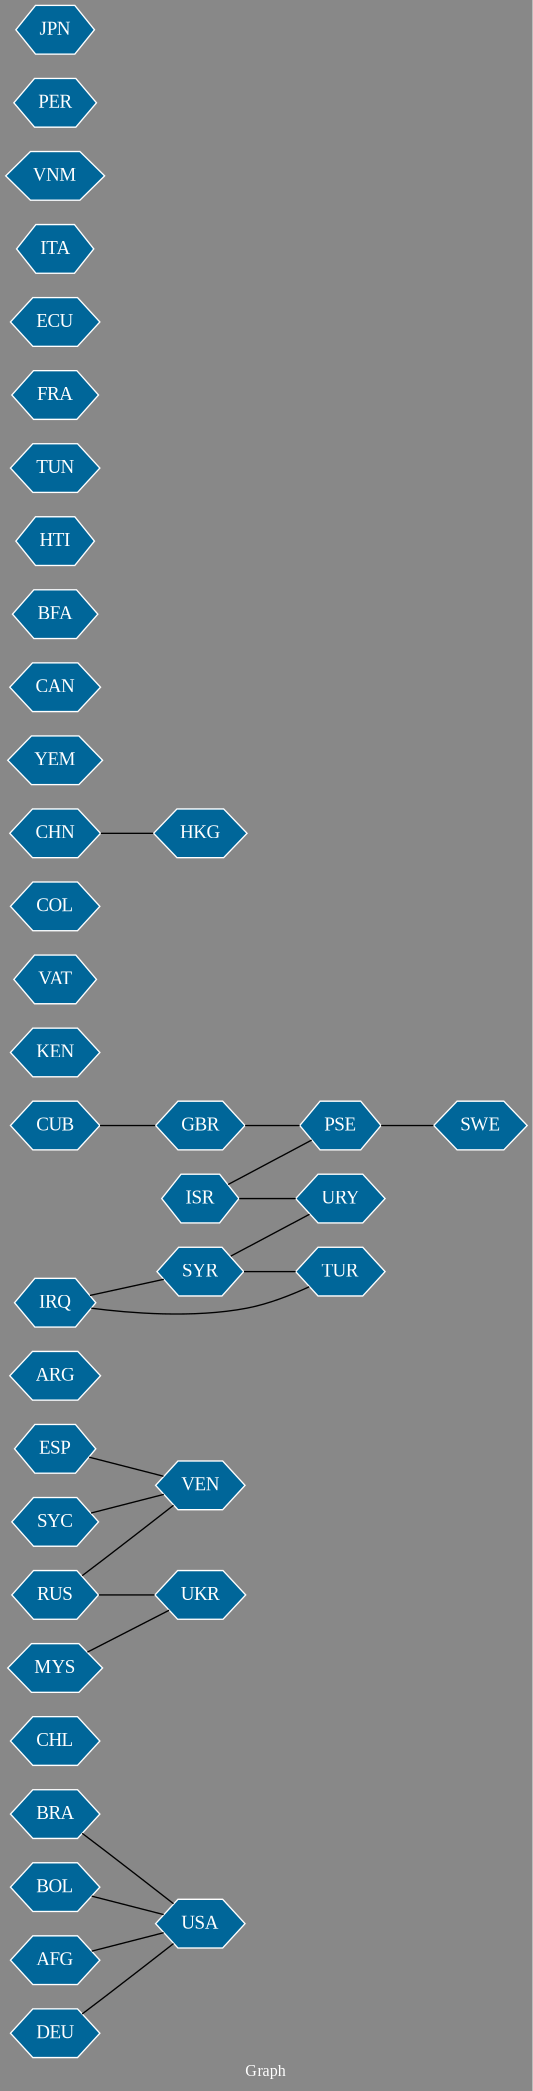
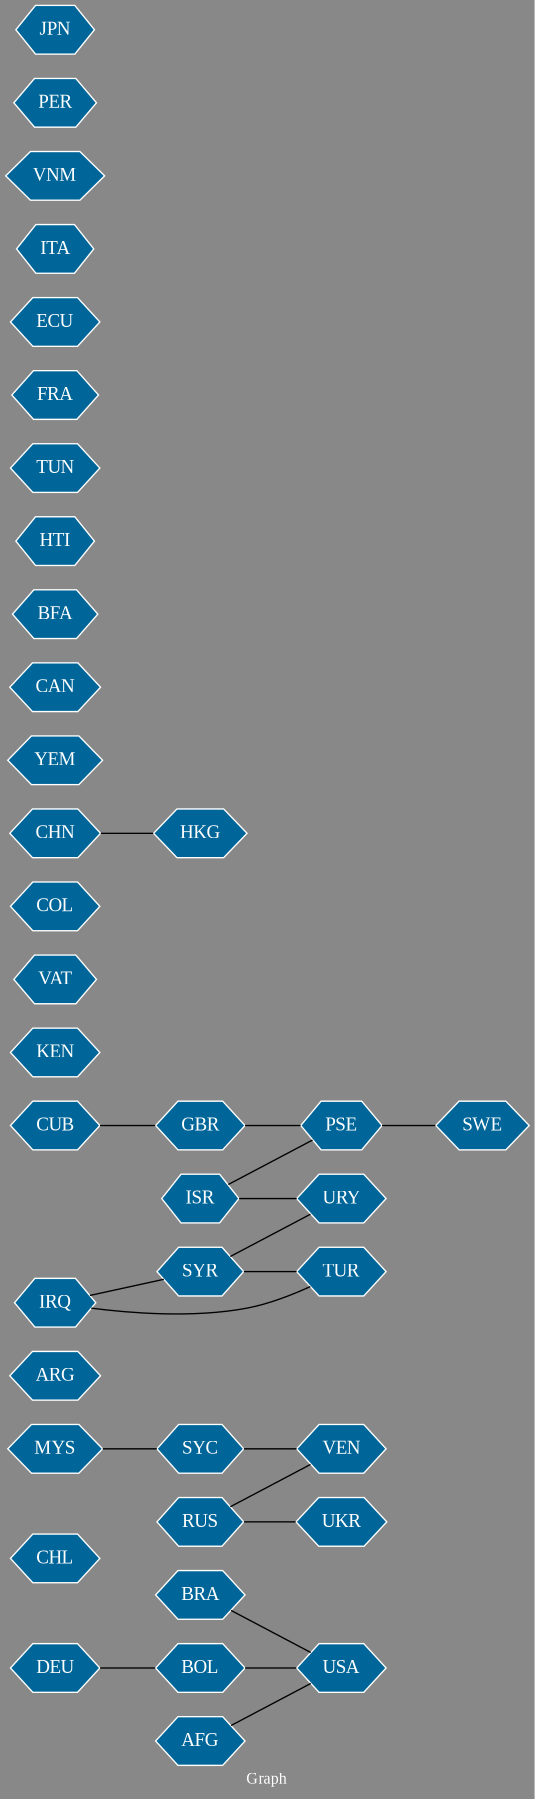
node "ESP": removed
edge "UKR" -- "MYS": now "SYC" -- "MYS"
edge "USA" -- "DEU": now "BOL" -- "DEU"
